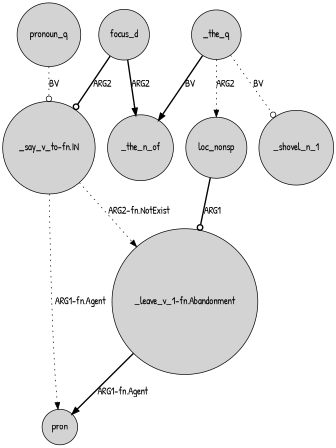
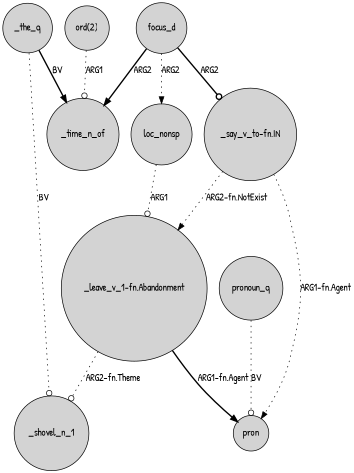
node "ord(2)": added
edge "pronoun_q" -> "_say_v_to-fn.IN": now "pronoun_q" -> "pron"
edge "_the_q" -> "loc_nonsp": now "focus_d" -> "loc_nonsp"
node "_the_n_of": label "_the_n_of" -> "_time_n_of"
edge "loc_nonsp" -> "_leave_v_1-fn.Abandonment": style bold -> dotted
edge "_leave_v_1-fn.Abandonment" -> "_shovel_n_1": added, label "ARG2-fn.Theme"
